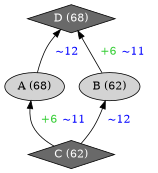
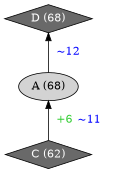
node "B (62)": removed
